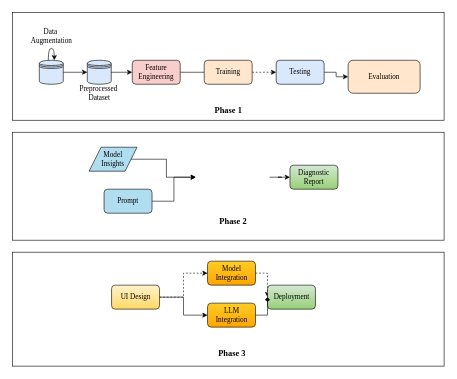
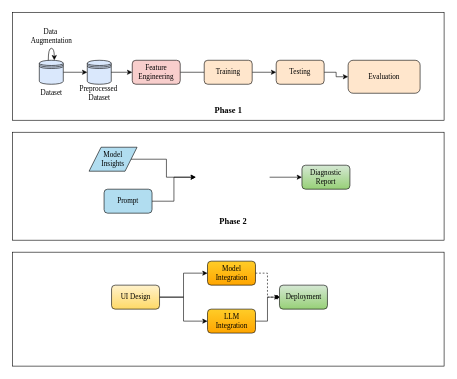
edge "Training" -> "Testing": style dashed -> solid
node "Testing": fillcolor #dae8fc -> #ffe6cc
node "Dataset": added
node "Diagnostic Report": moved (314, 177) -> (326, 177)
edge "UI Design" -> "Model Integration": style dashed -> solid
node "Deployment": moved (292, 297) -> (304, 297)
node "LLM Integration": moved (232, 315) -> (232, 321)
node "Phase 3": removed
